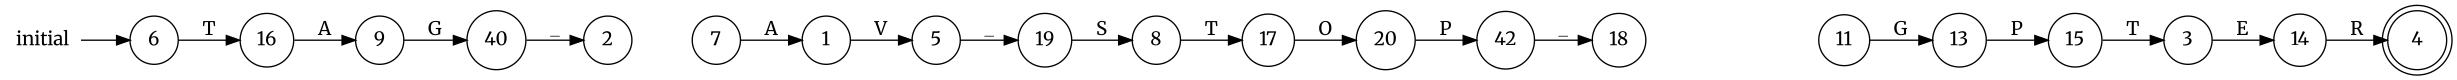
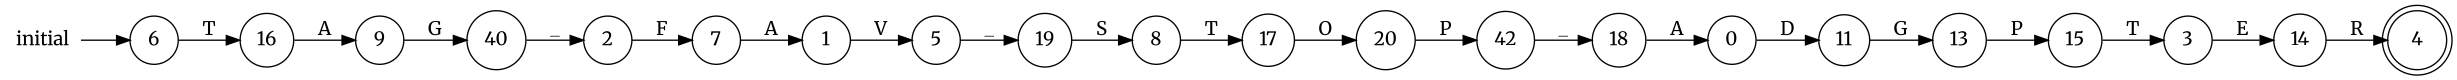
edge "2" -> "7": added, label "F"
node "0": added
